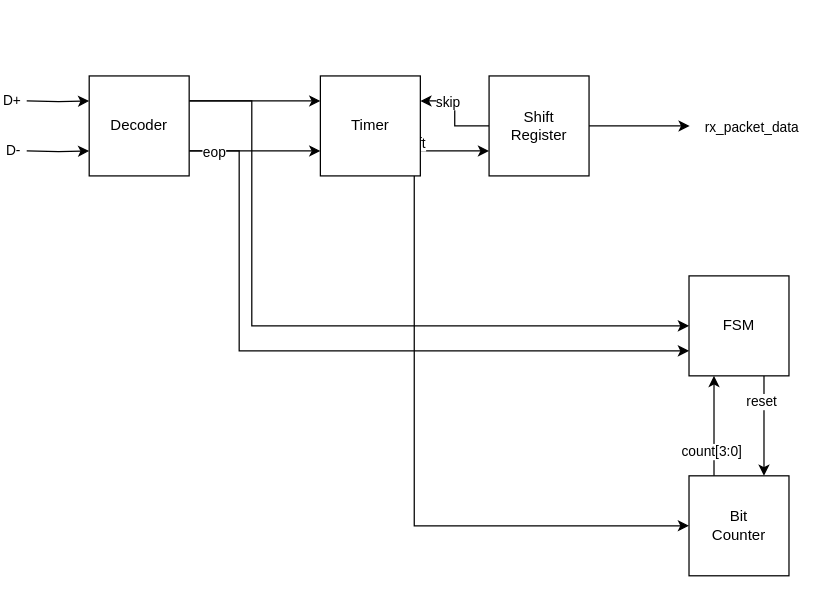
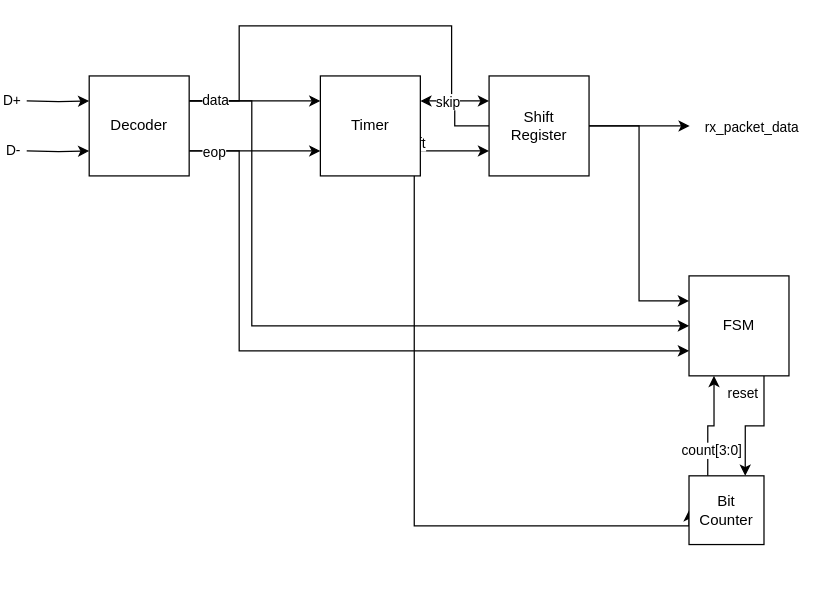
edge "Decoder" -> "Shift Register": added, label "data"
edge "Shift Register" -> "FSM": added
node "Bit Counter": size 100x100 -> 75x69
